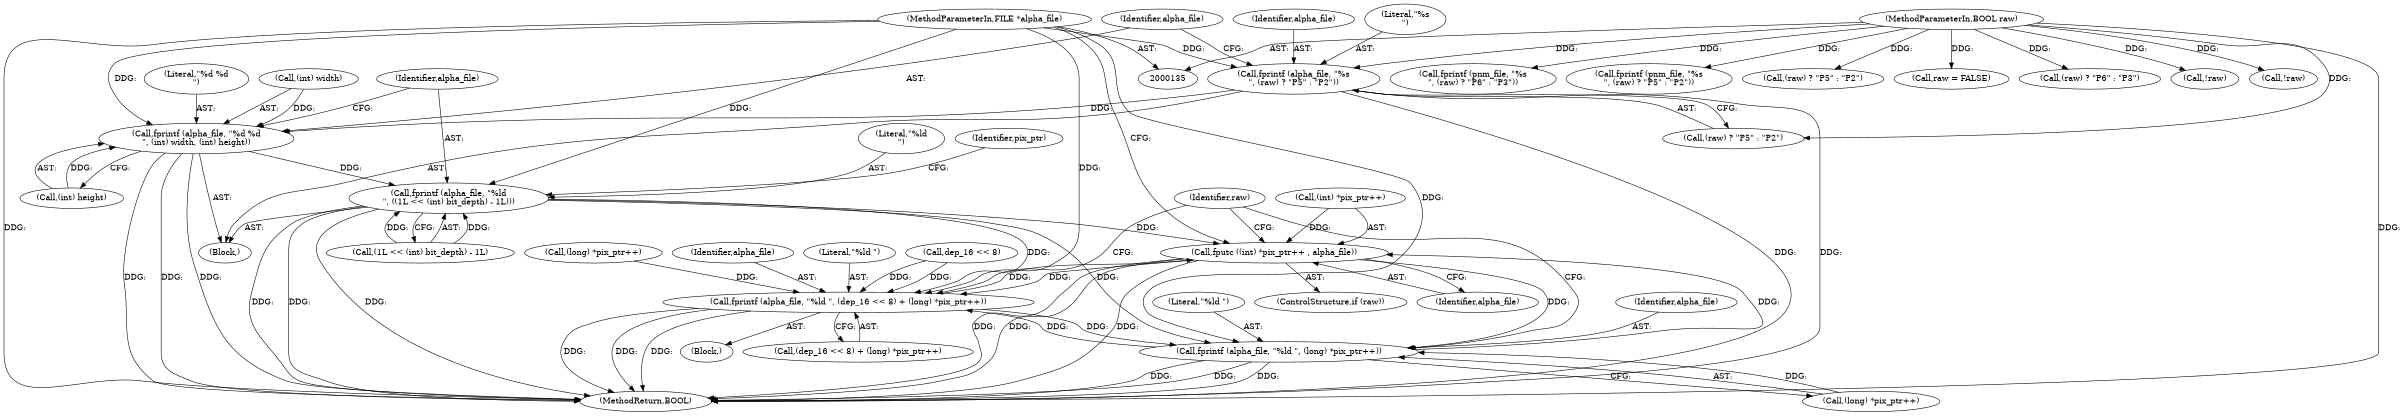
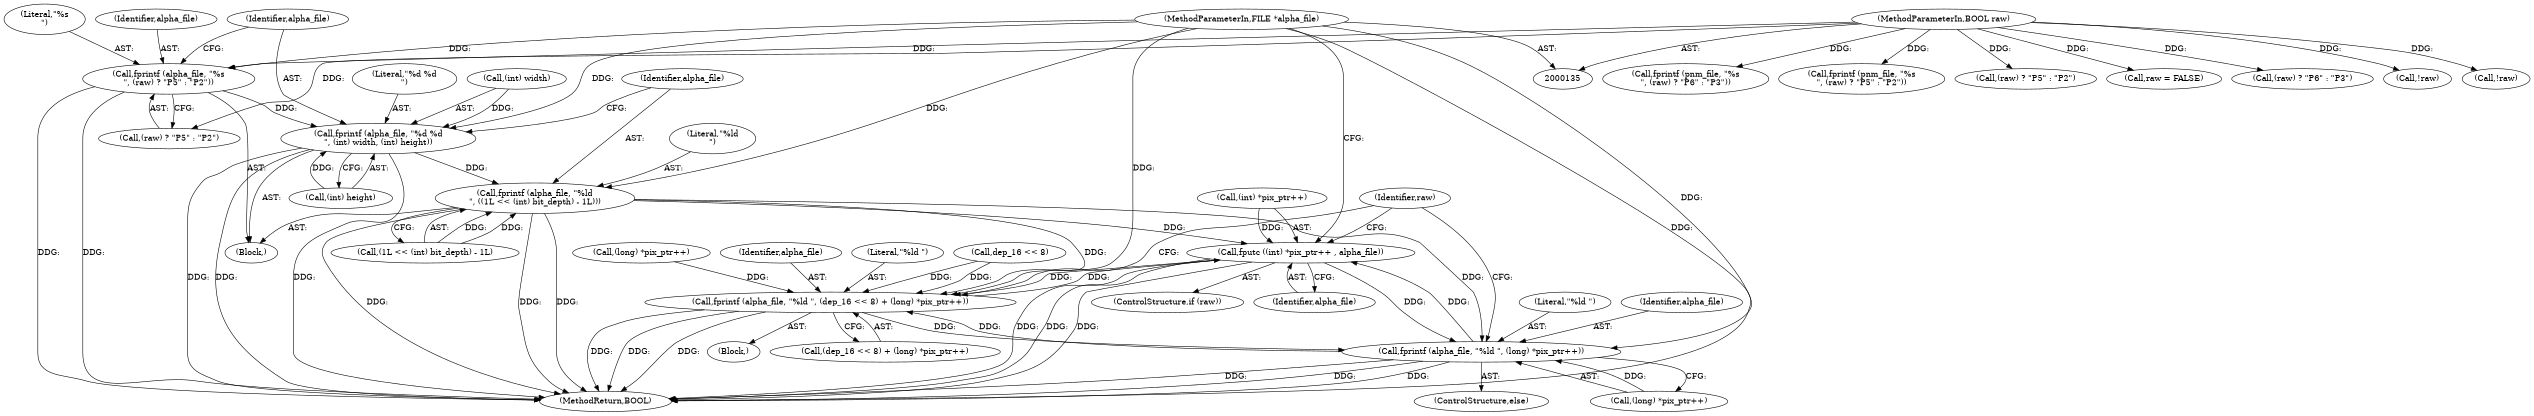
node "(Identifier,pix_ptr)": removed
edge "(MethodParameterIn,BOOL raw)" -> "(MethodReturn,BOOL)": removed, label "DDG:"
node "(ControlStructure,else)": added
